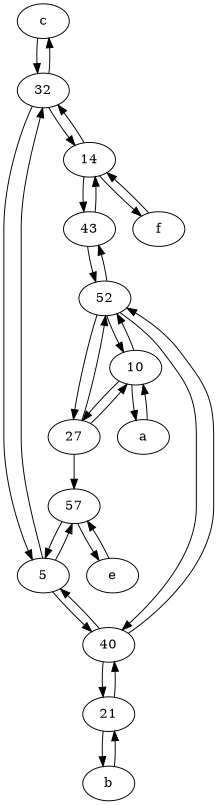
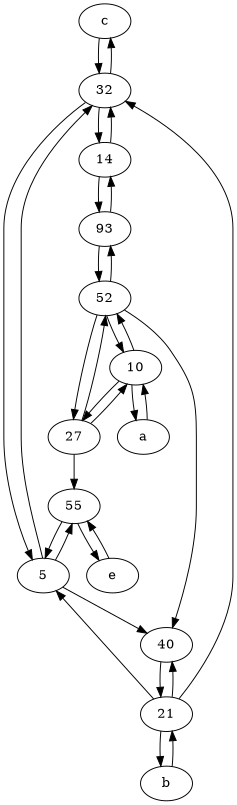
node "43": label "43" -> "93"
node "f": removed
edge "21" -> "32": added
edge "40" -> "52": removed
node "57": label "57" -> "55"
edge "40" -> "5": now "21" -> "5"
